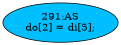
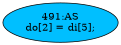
node "291:AS do[2] = di[5];": label "291:AS do[2] = di[5];" -> "491:AS do[2] = di[5];"
